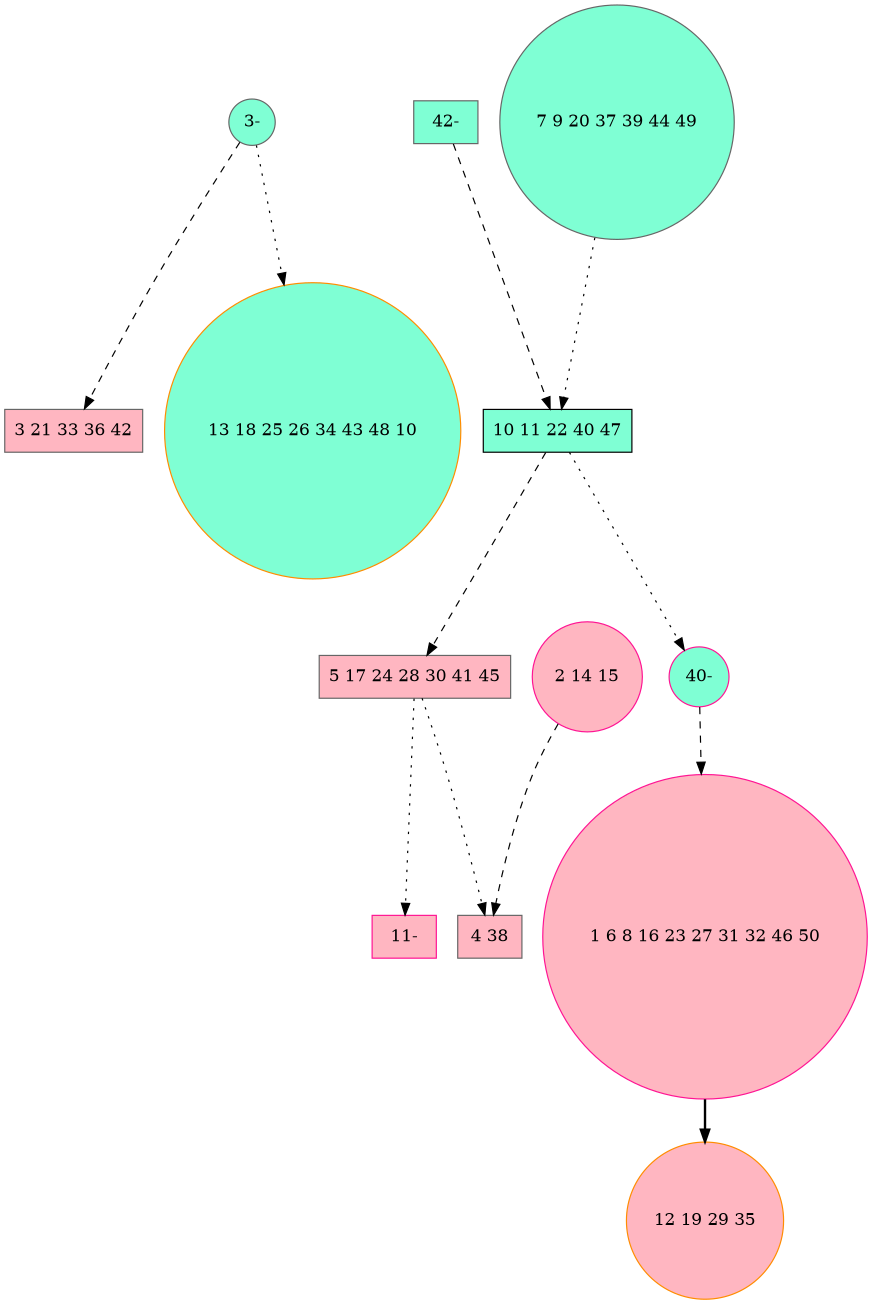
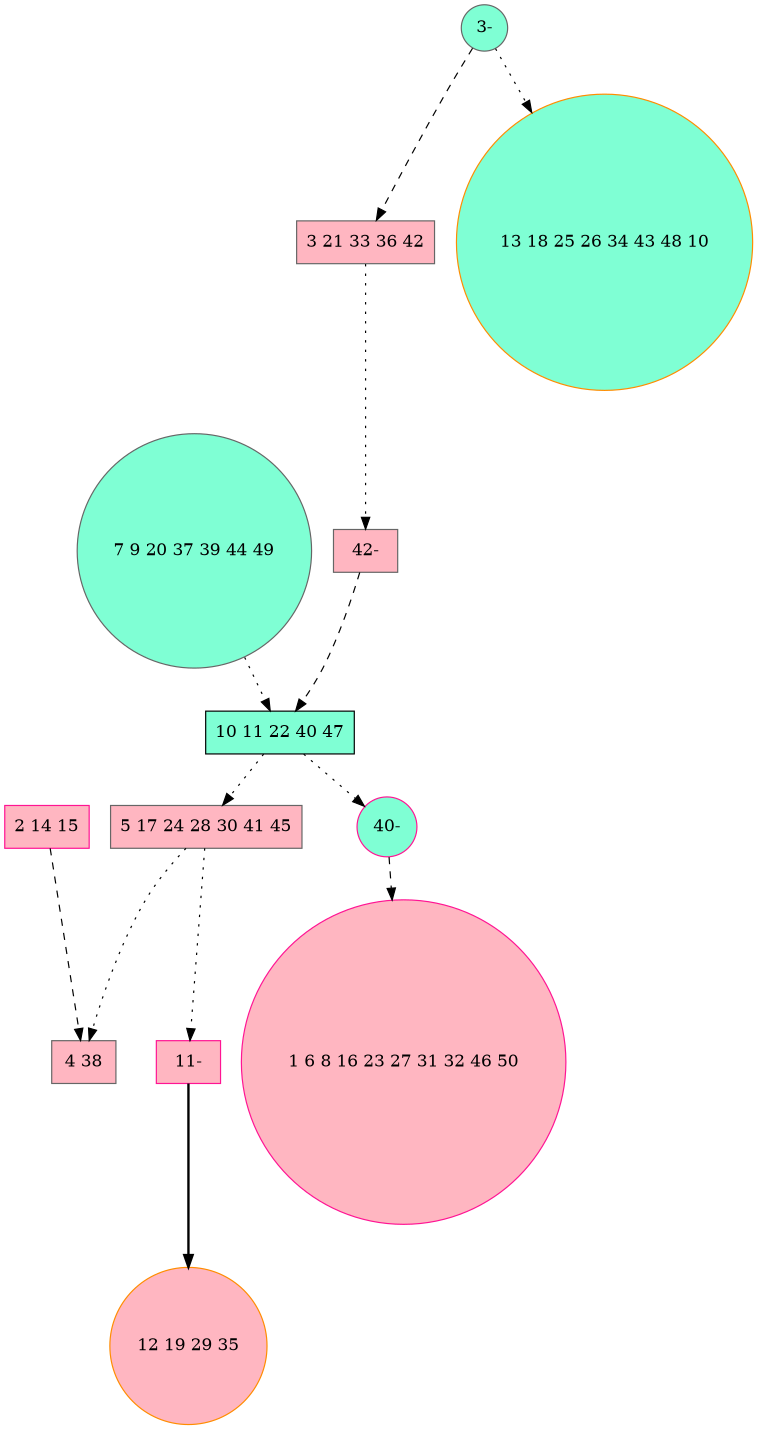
node "42-": fillcolor aquamarine -> lightpink
edge "3 21 33 36 42" -> "42-": added
edge "10 11 22 40 47" -> "5 17 24 28 30 41 45": style dashed -> dotted
node "2 14 15": shape circle -> box
edge "1 6 8 16 23 27 31 32 46 50" -> "12 19 29 35": now "11-" -> "12 19 29 35"
